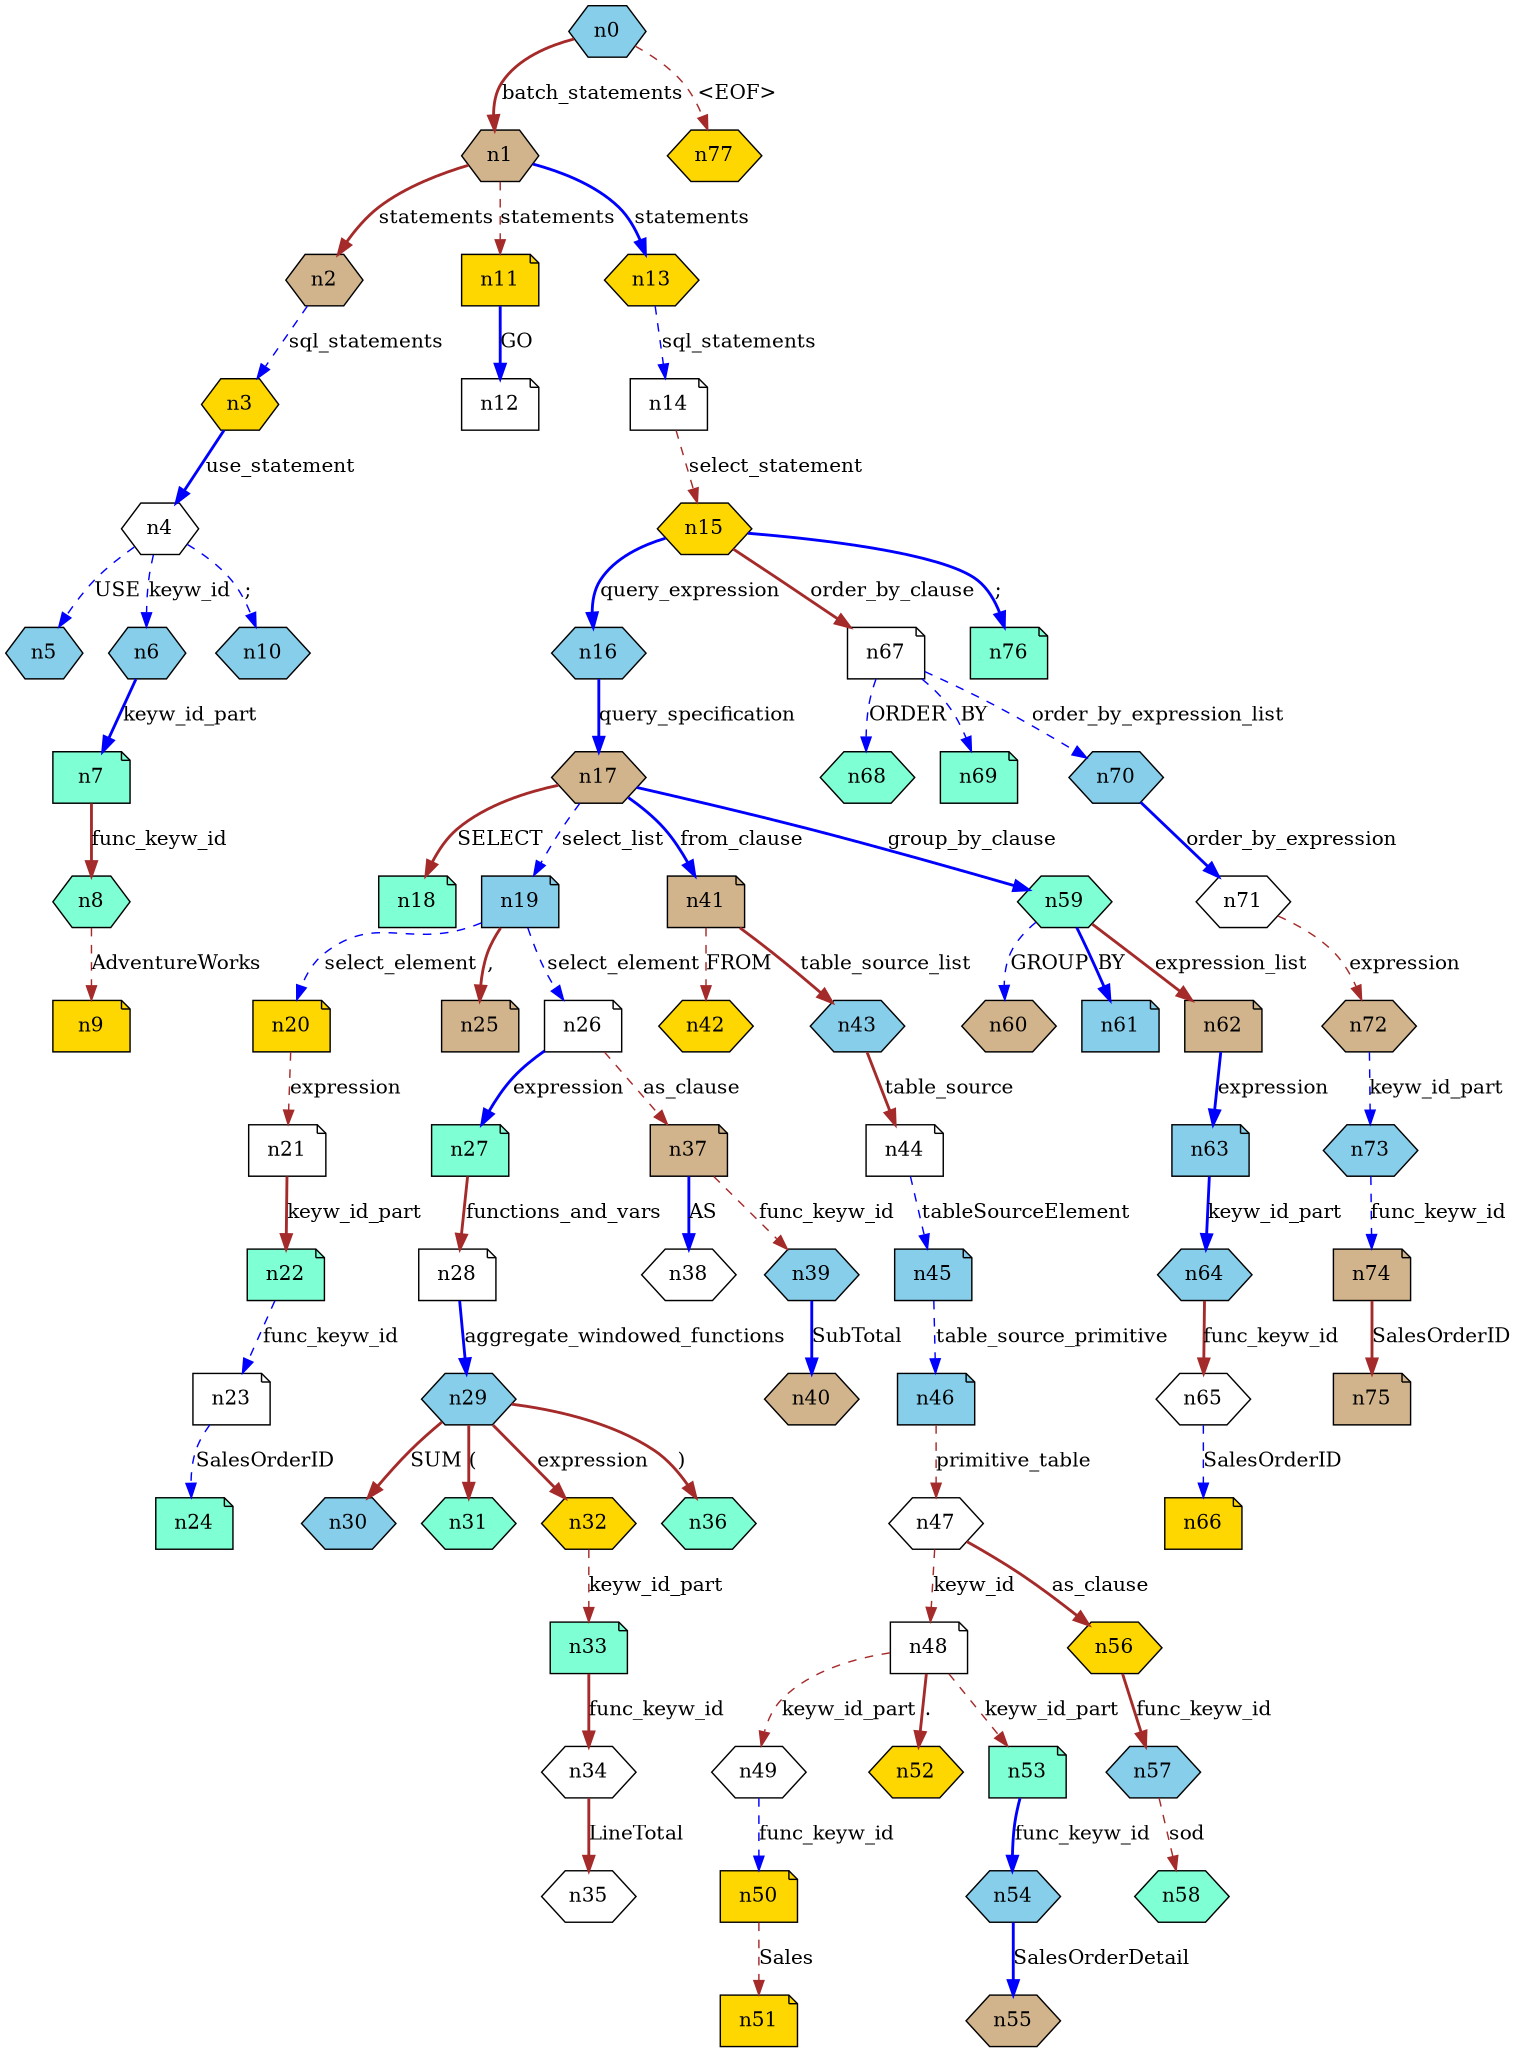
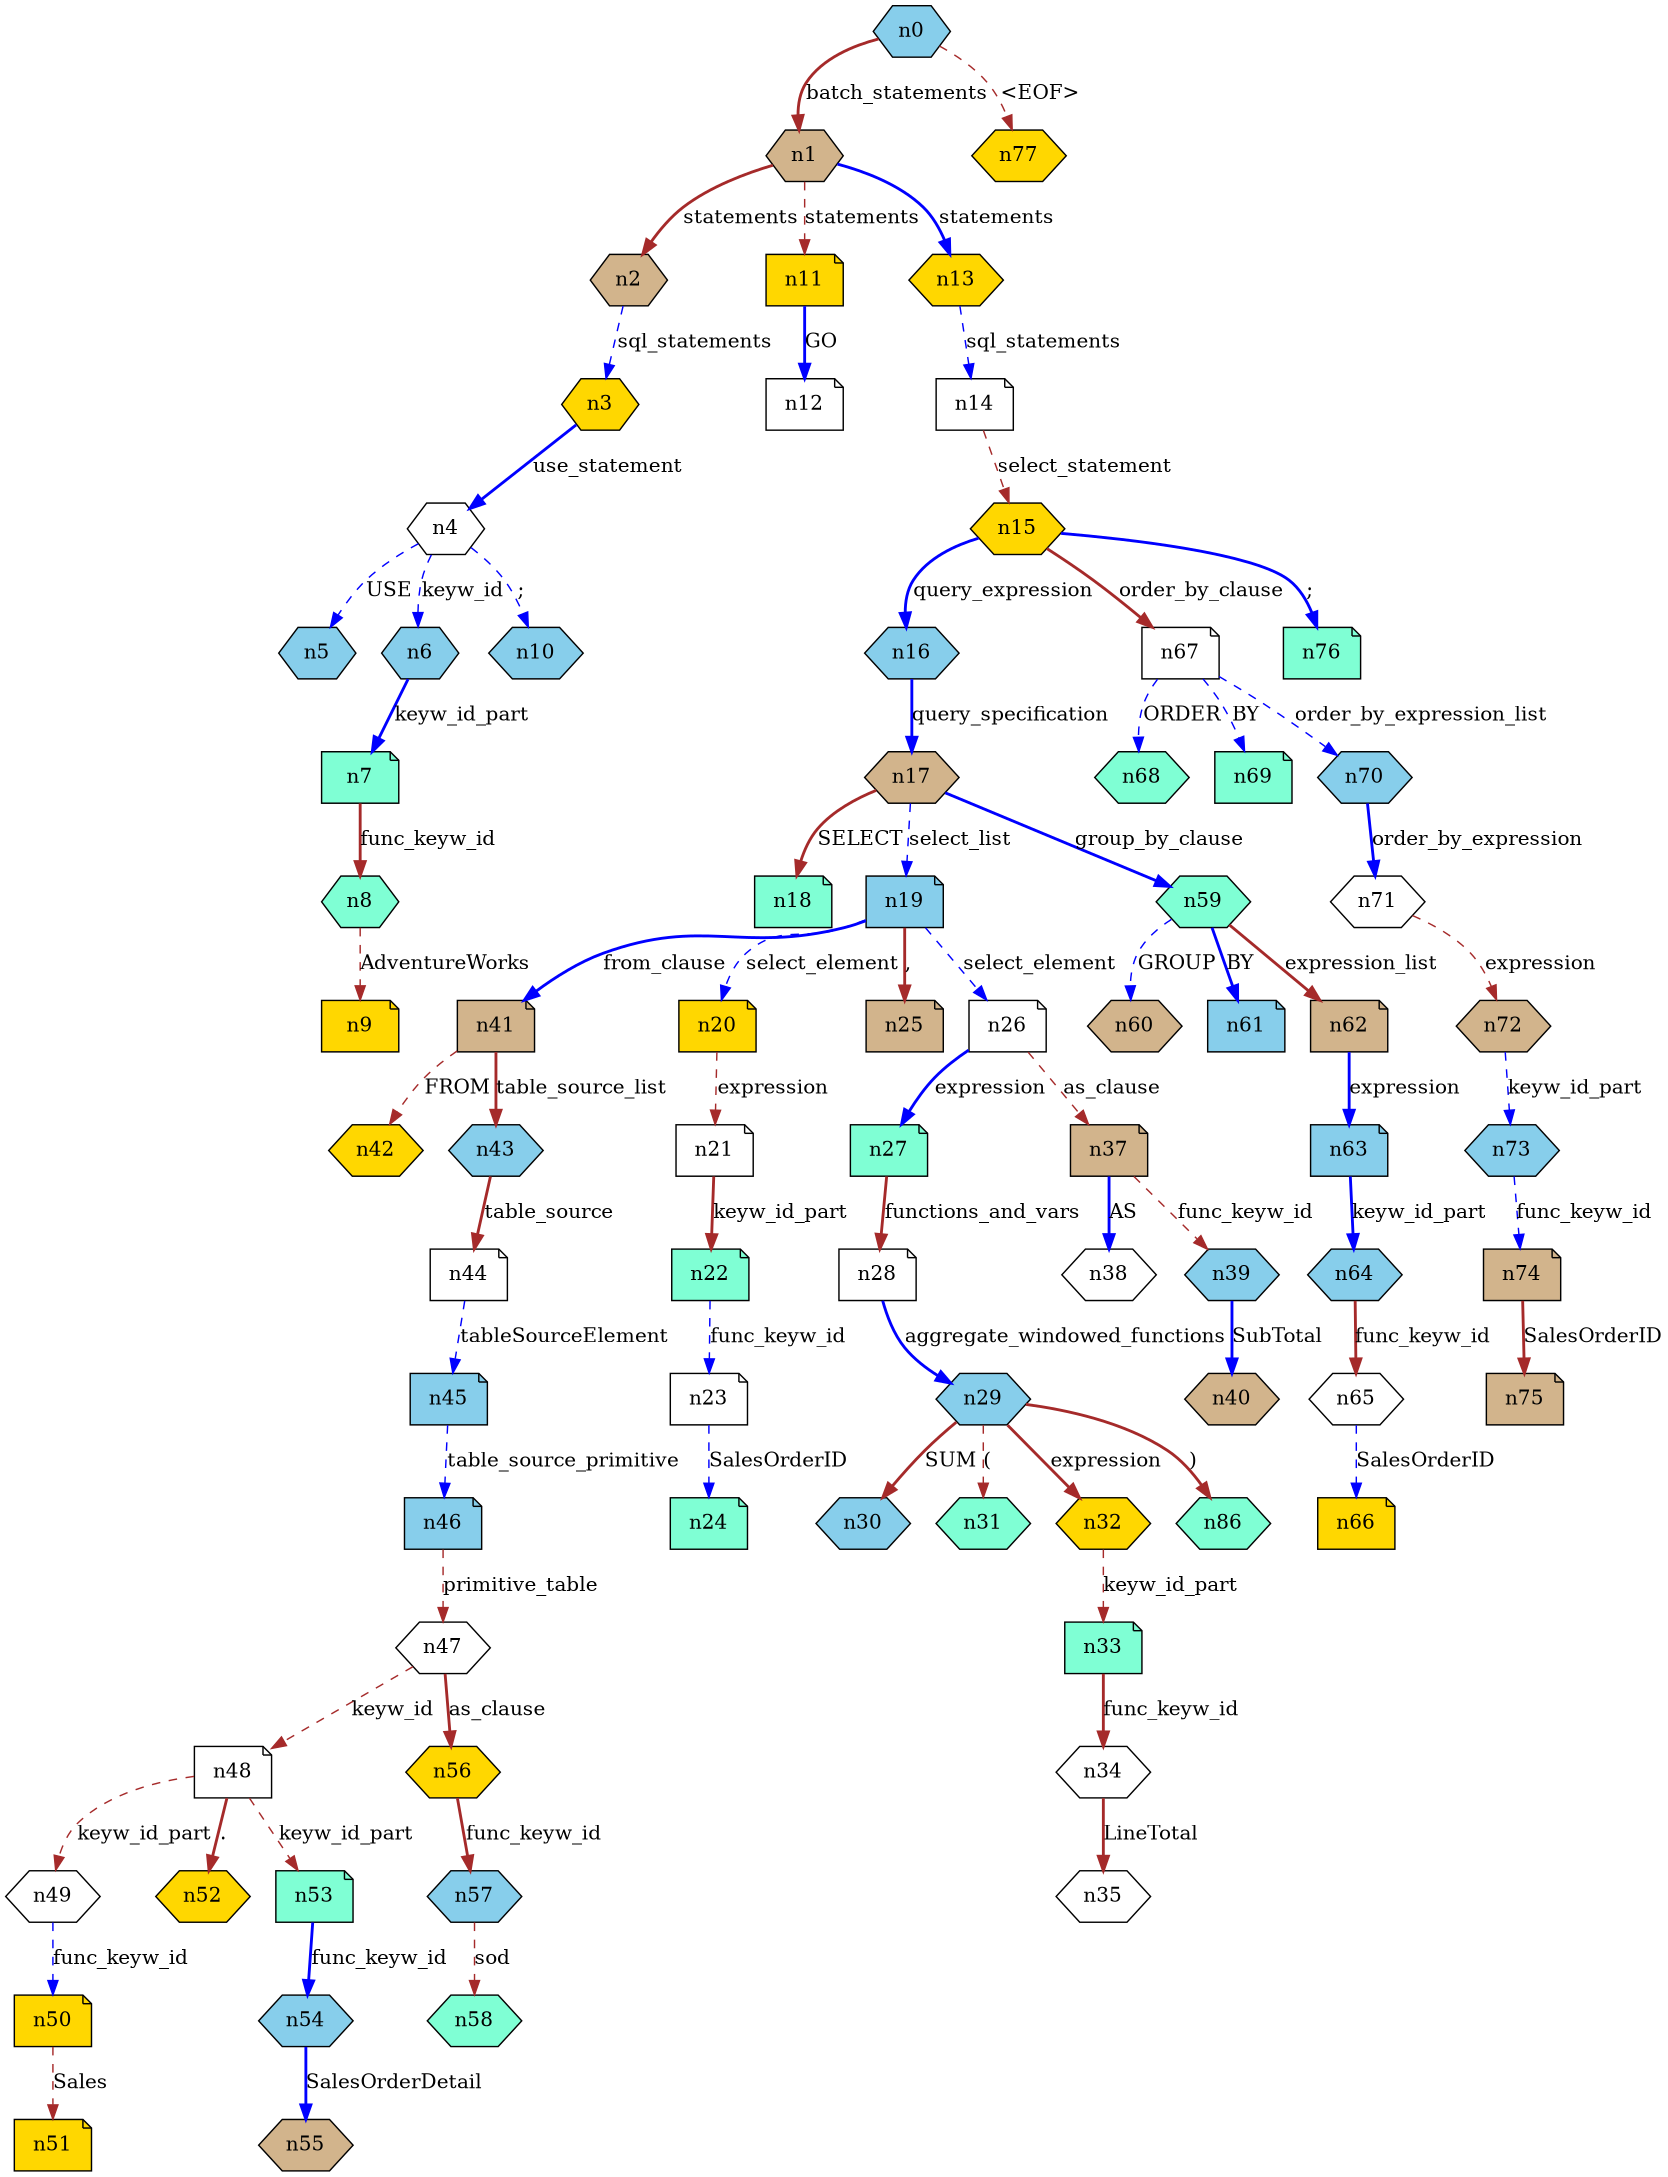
edge "n17" -> "n41": now "n19" -> "n41"
edge "n29" -> "n31": style bold -> dashed
node "n36": label "n36" -> "n86"
